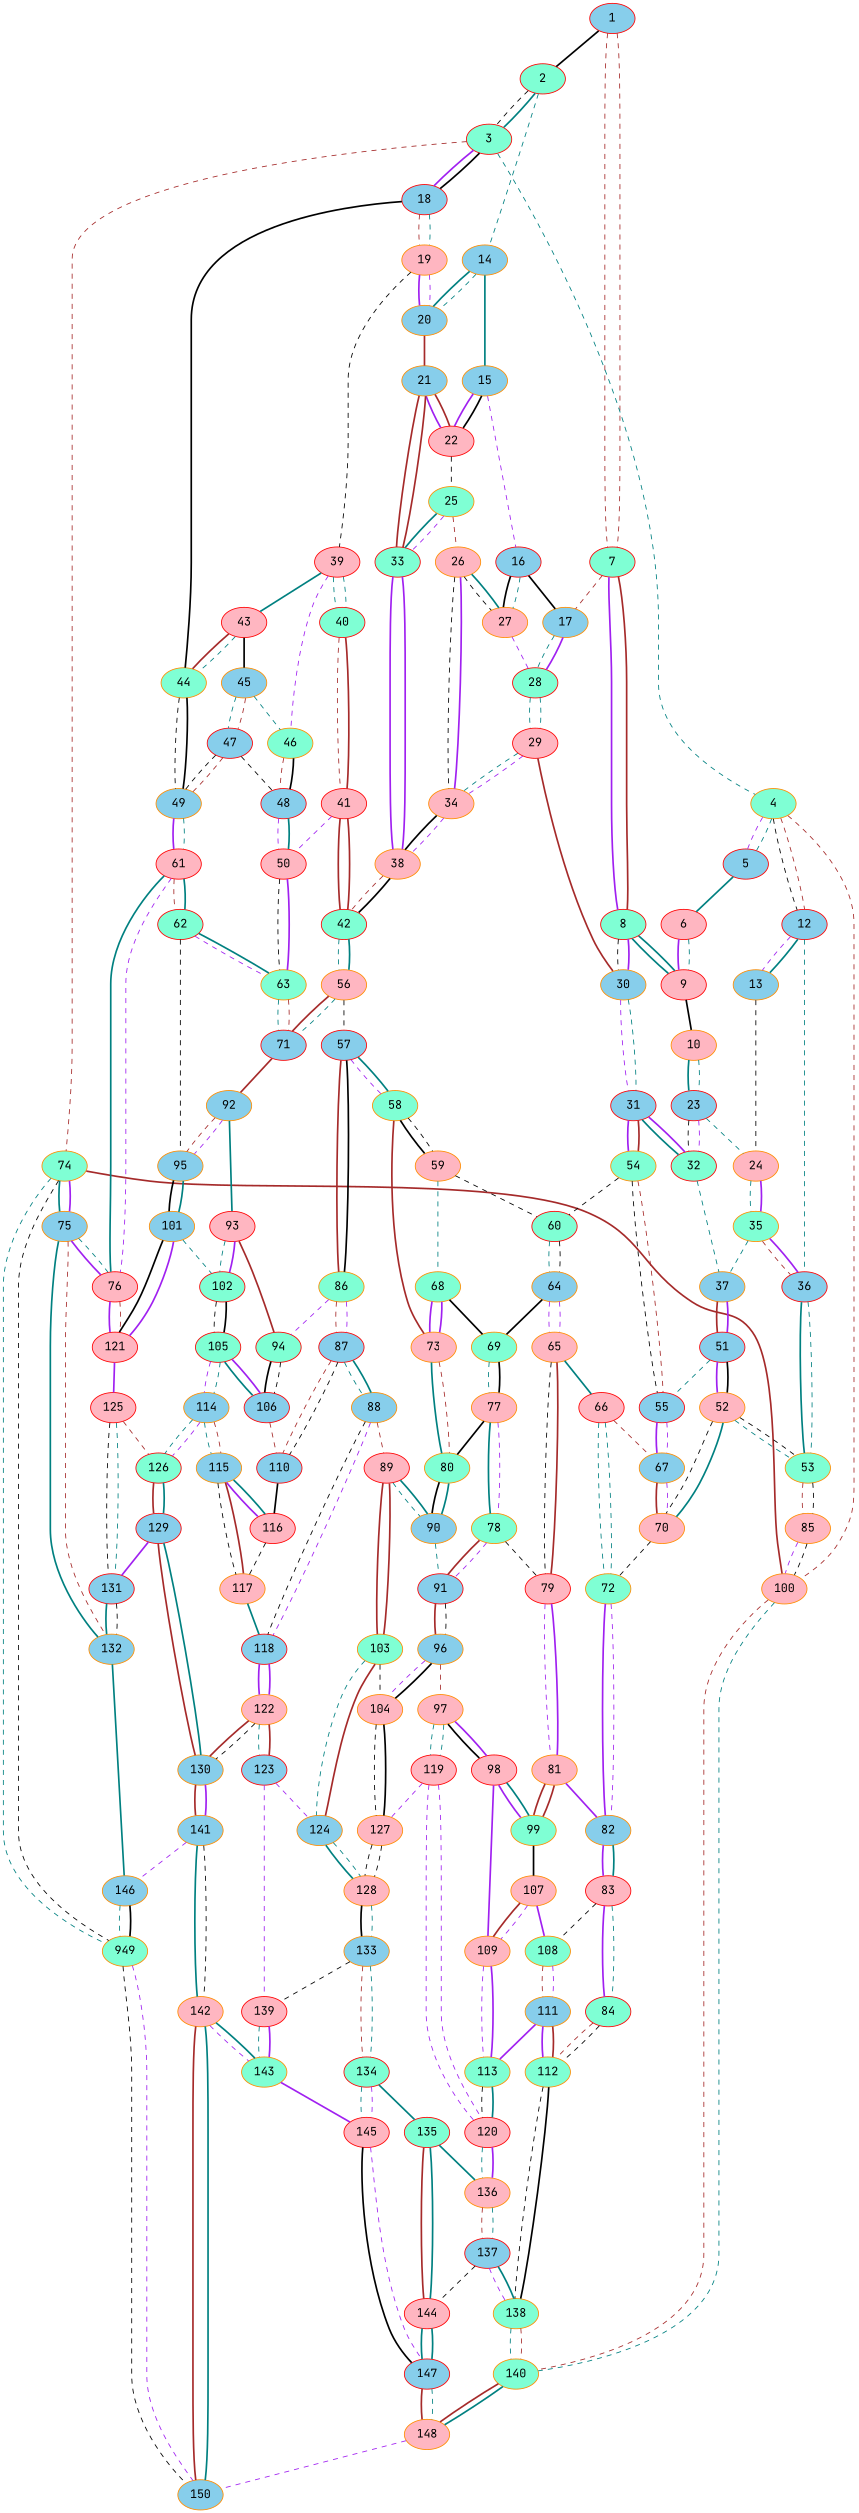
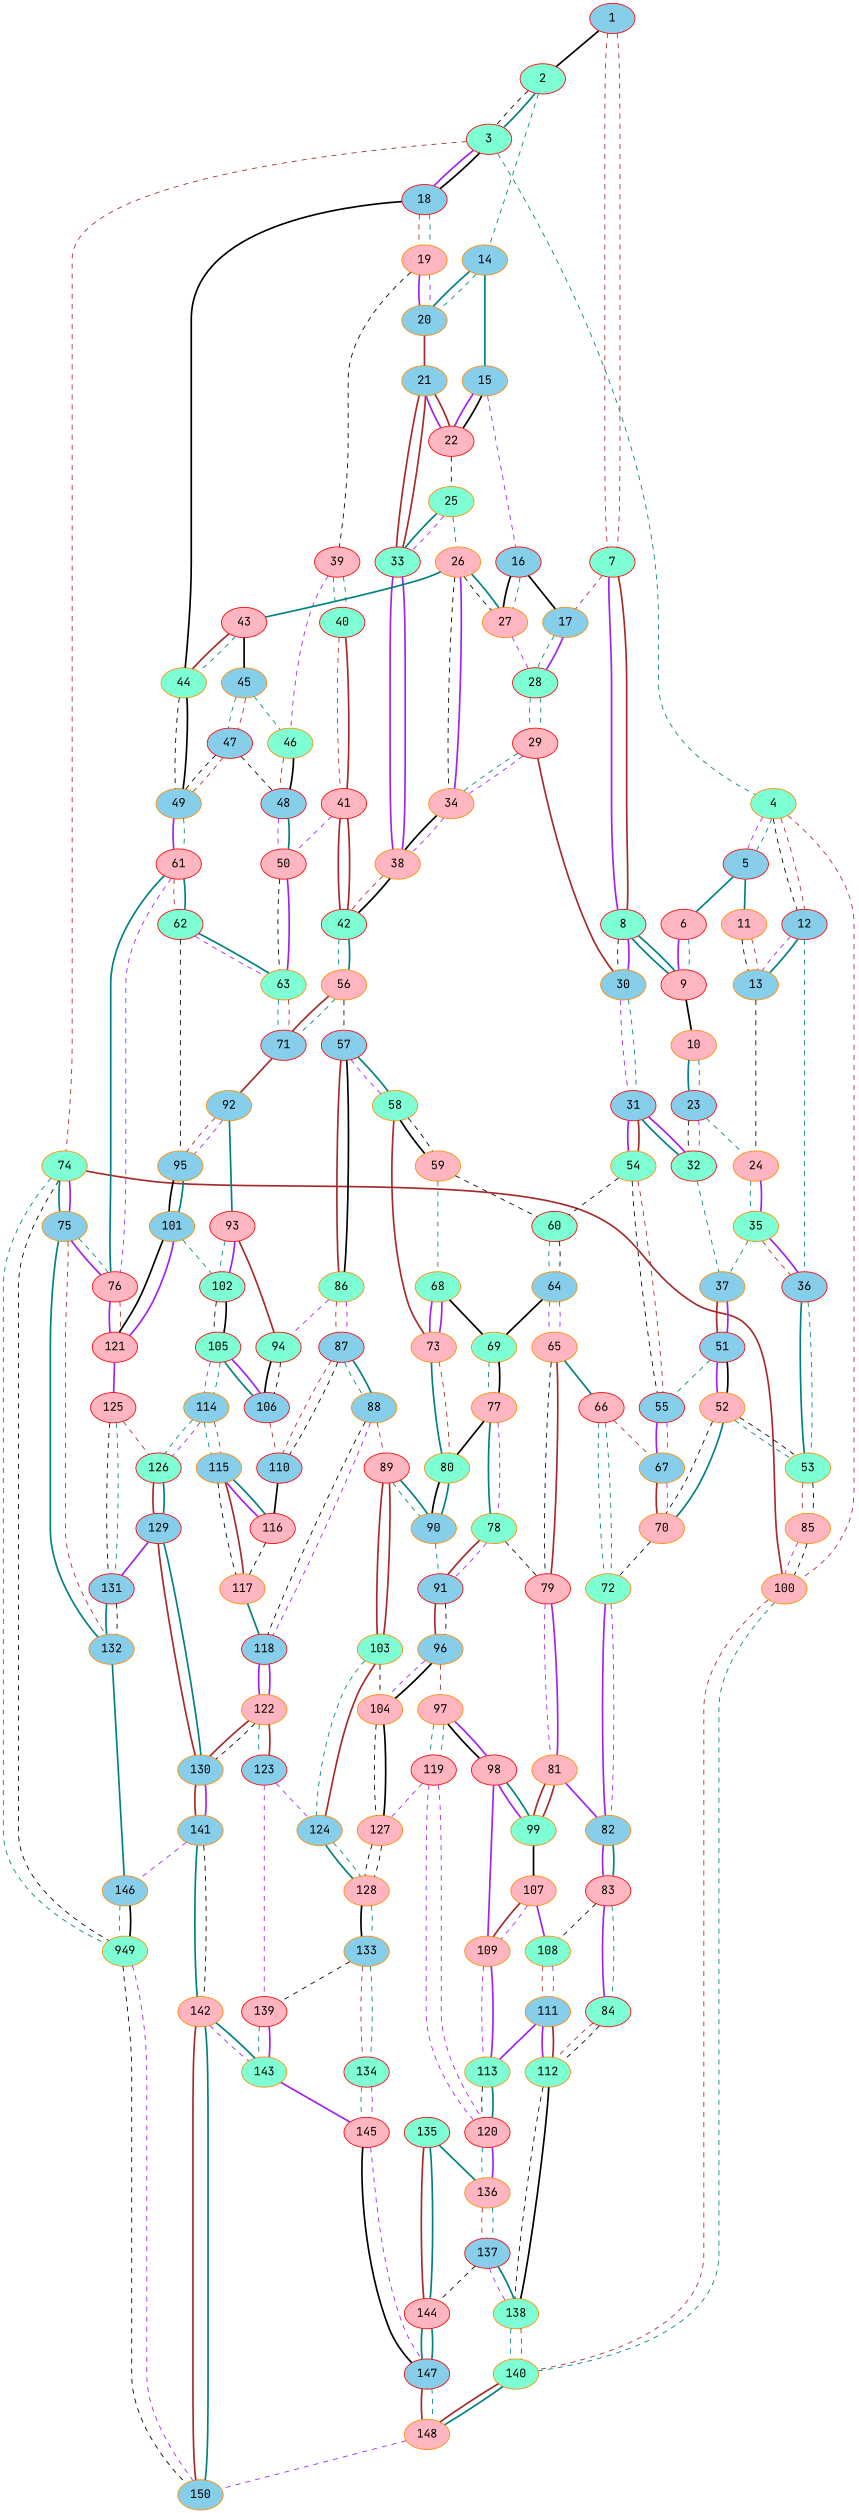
edge "25" -- "26": color brown -> teal
edge "39" -- "43": now "26" -- "43"
node "11": added
edge "134" -- "135": removed
